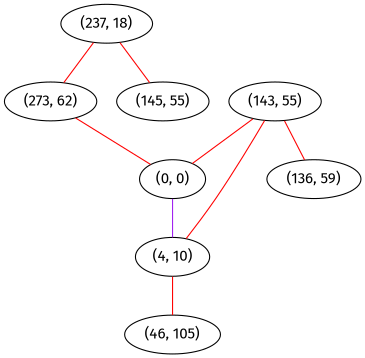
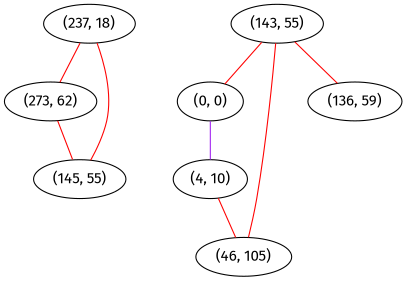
edge "(273, 62)" -- "(0, 0)": now "(273, 62)" -- "(145, 55)"
edge "(143, 55)" -- "(4, 10)": now "(143, 55)" -- "(46, 105)"
